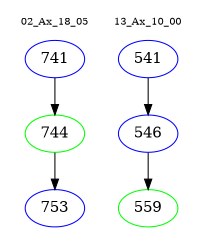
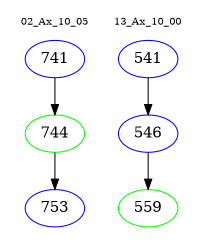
cluster "02_Ax_18_05": label "02_Ax_18_05" -> "02_Ax_10_05"
